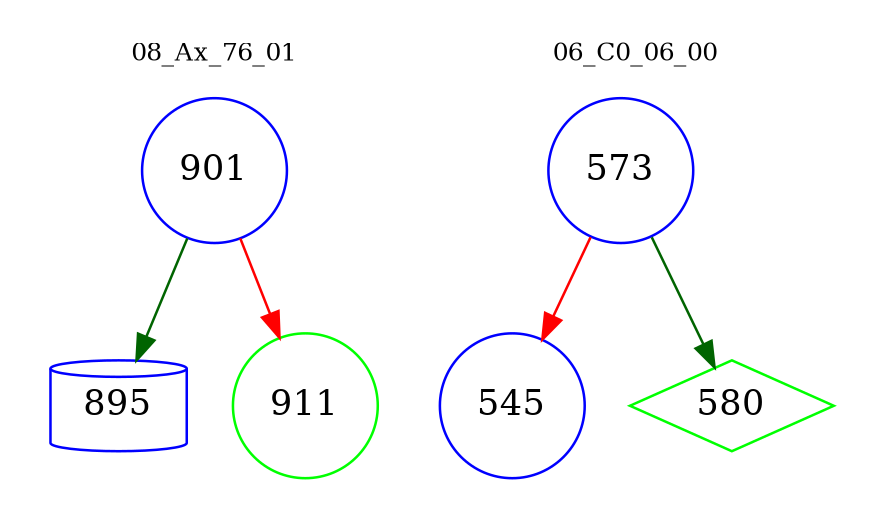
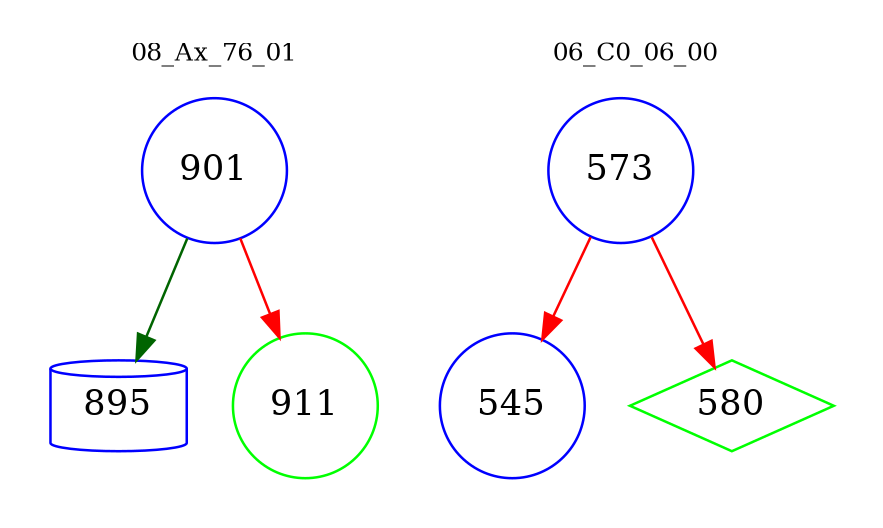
edge "573" -> "580": color darkgreen -> red
